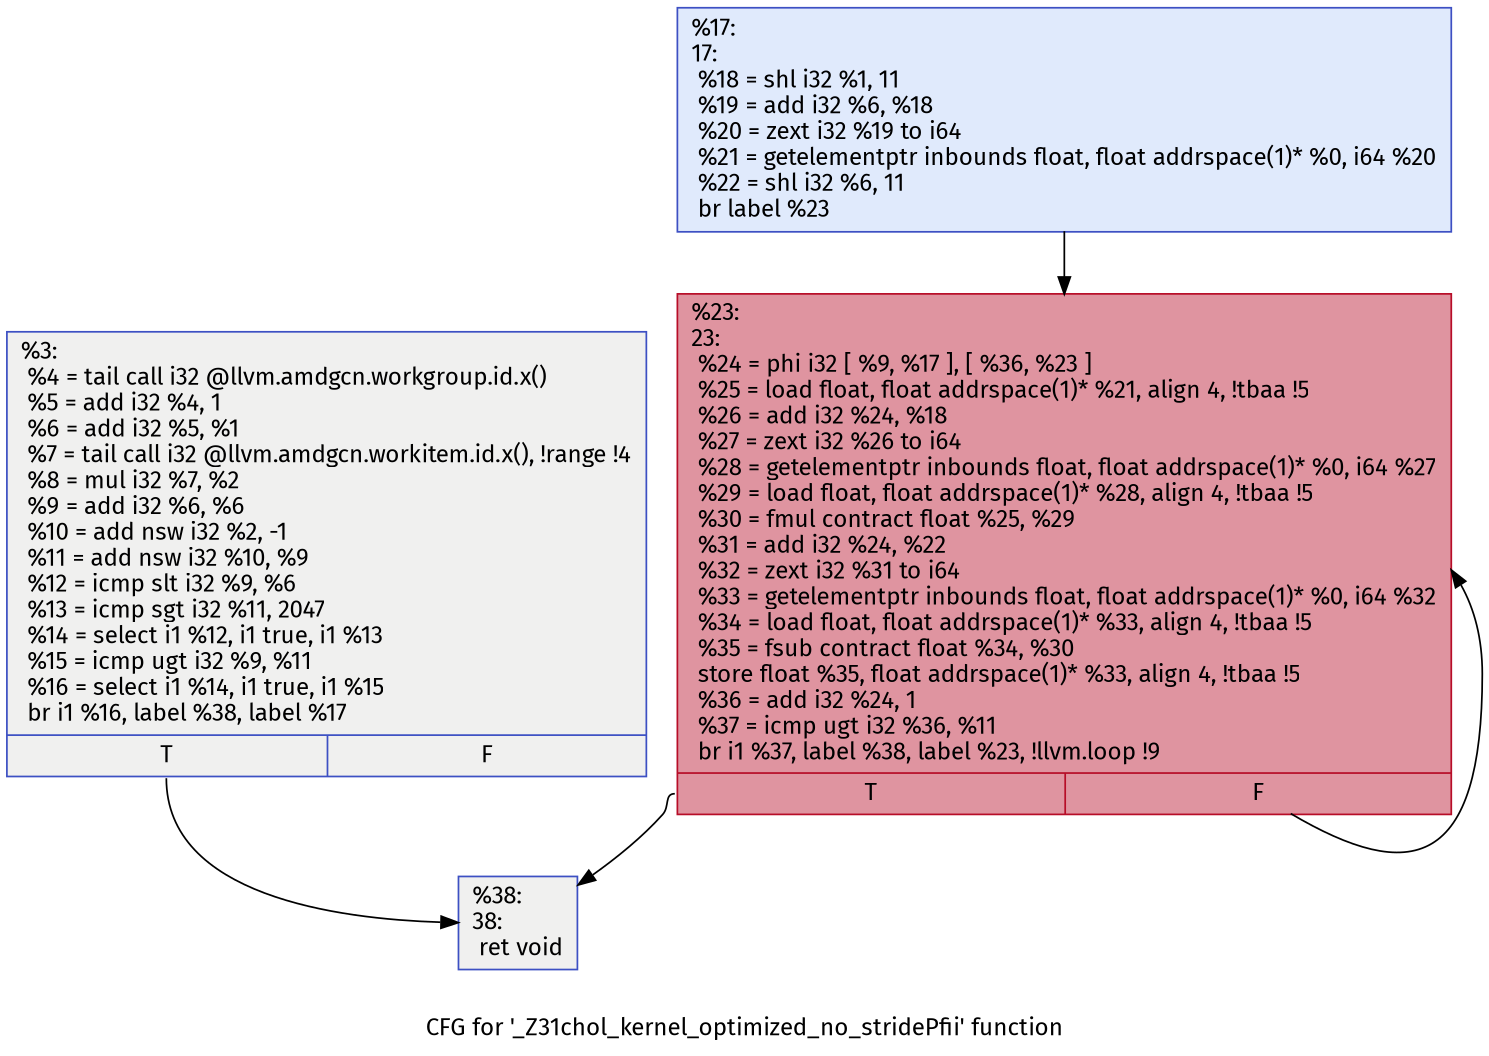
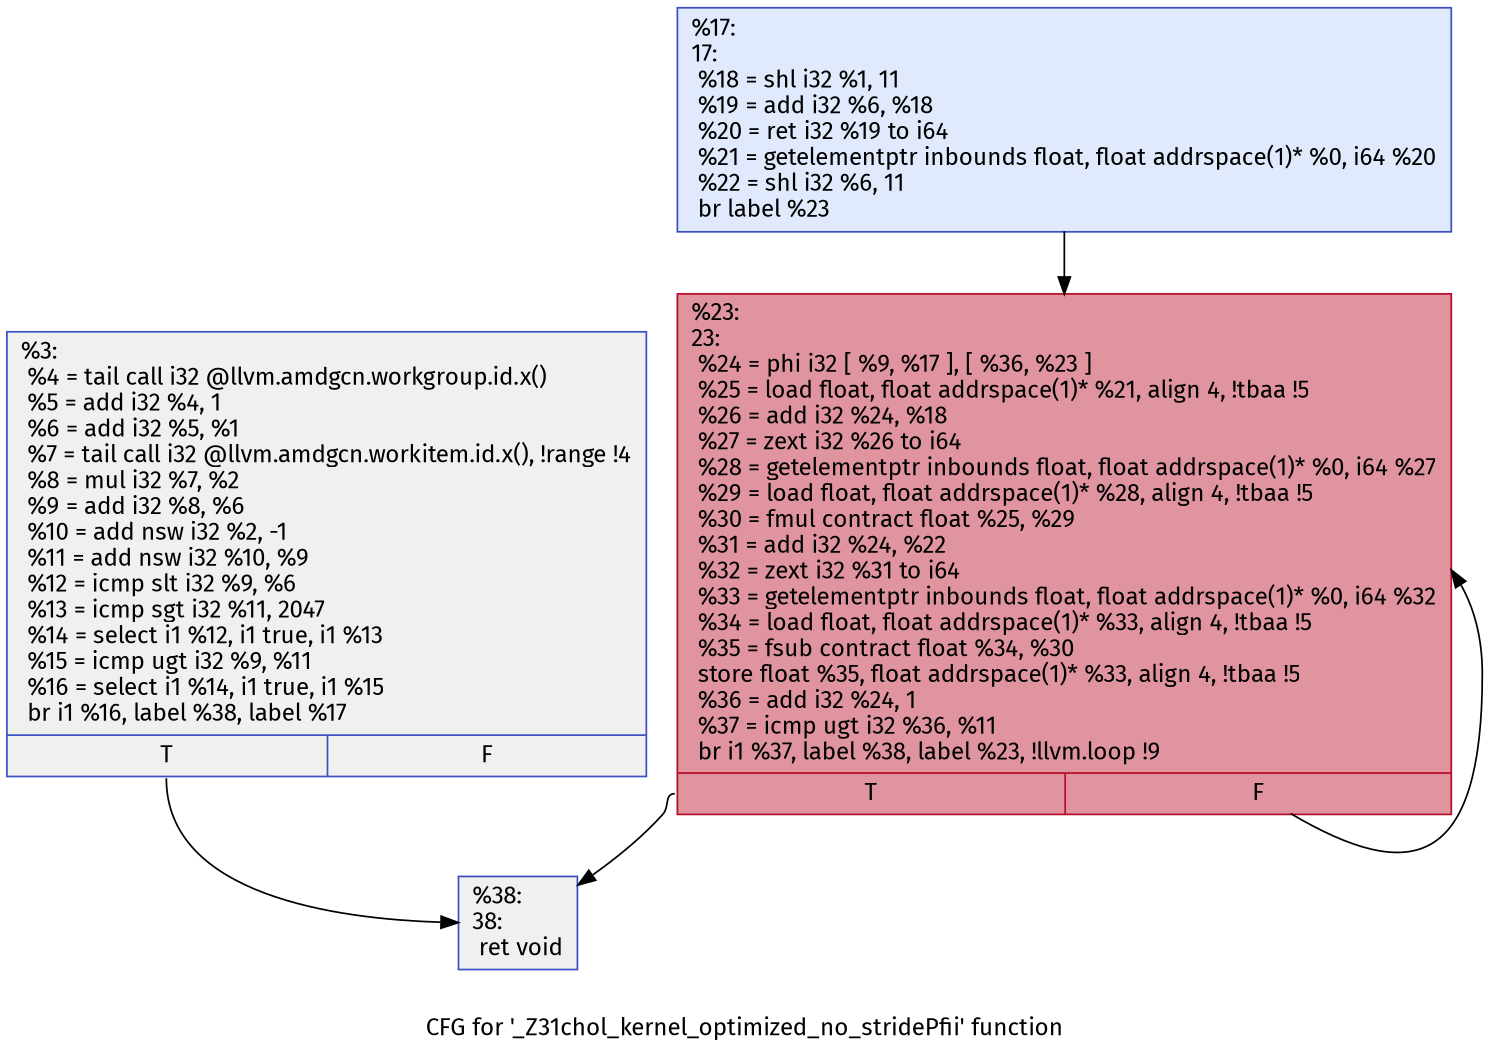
node "%17:": text "%20 = zext i32 %19 to i64" -> "%20 = ret i32 %19 to i64"
node "%3:": text "%9 = add i32 %6, %6" -> "%9 = add i32 %8, %6"
